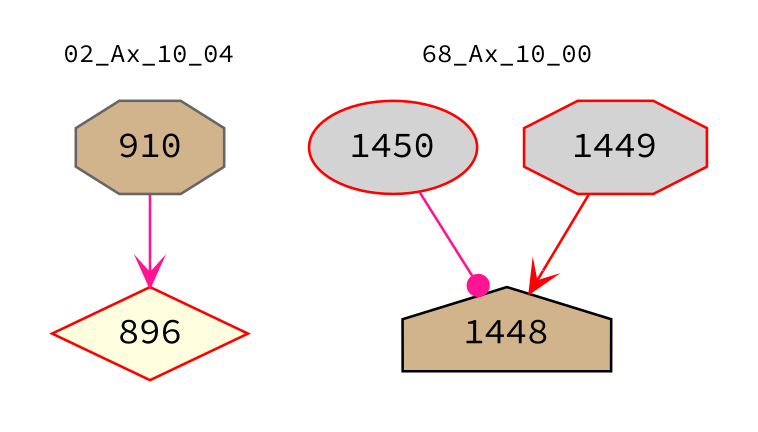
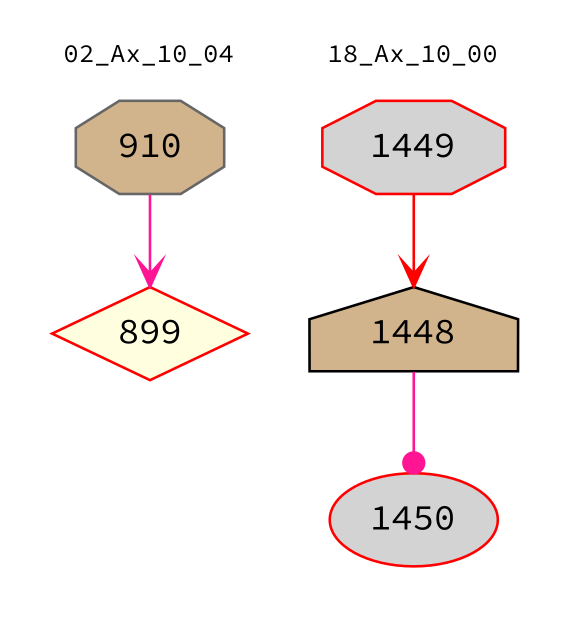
cluster "68_Ax_10_00": label "68_Ax_10_00" -> "18_Ax_10_00"
edge "1450" -> "1448": reversed
node "896": label "896" -> "899"
